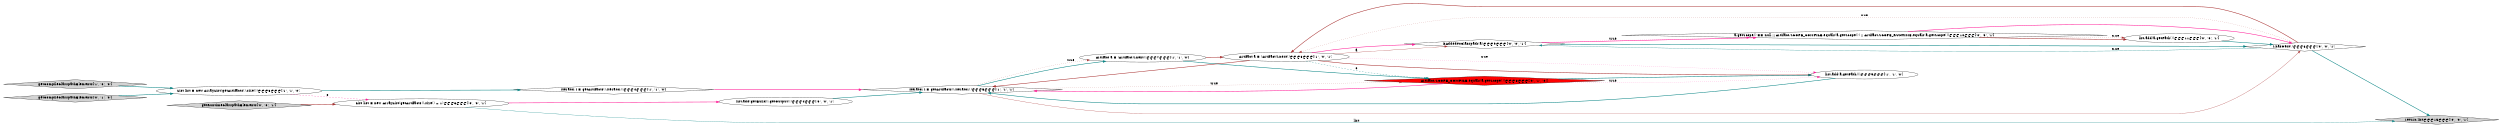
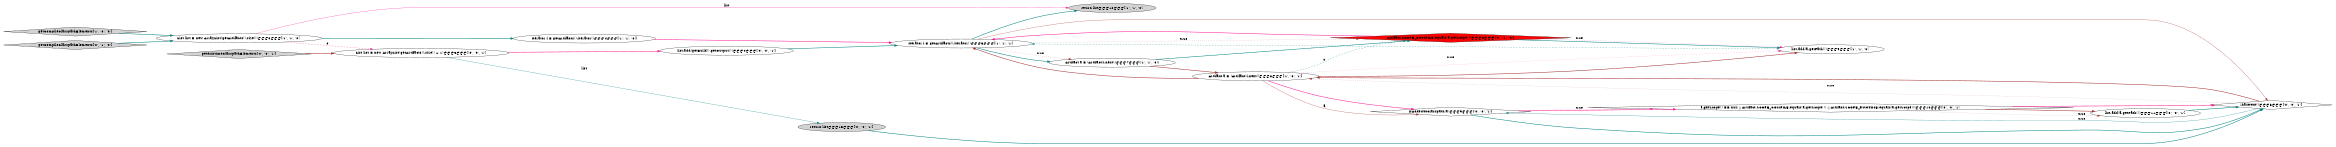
node "return list@@@12@@@['1', '1', '0']": added
edge "i.hasNext()@@@6@@@['0', '0', '1']" -> "return list@@@15@@@['0', '0', '1']": reversed
node "Iterator i = getArtifacts().iterator()@@@4@@@['1', '1', '0']": shape diamond -> ellipse
node "Iterator i = getArtifacts().iterator()@@@5@@@['1', '1', '1']": shape diamond -> ellipse
edge "list.add(a.getPath())@@@9@@@['1', '1', '0']" -> "Iterator i = getArtifacts().iterator()@@@5@@@['1', '1', '1']": style bold -> dashed
node "return list@@@15@@@['0', '0', '1']": shape diamond -> ellipse
